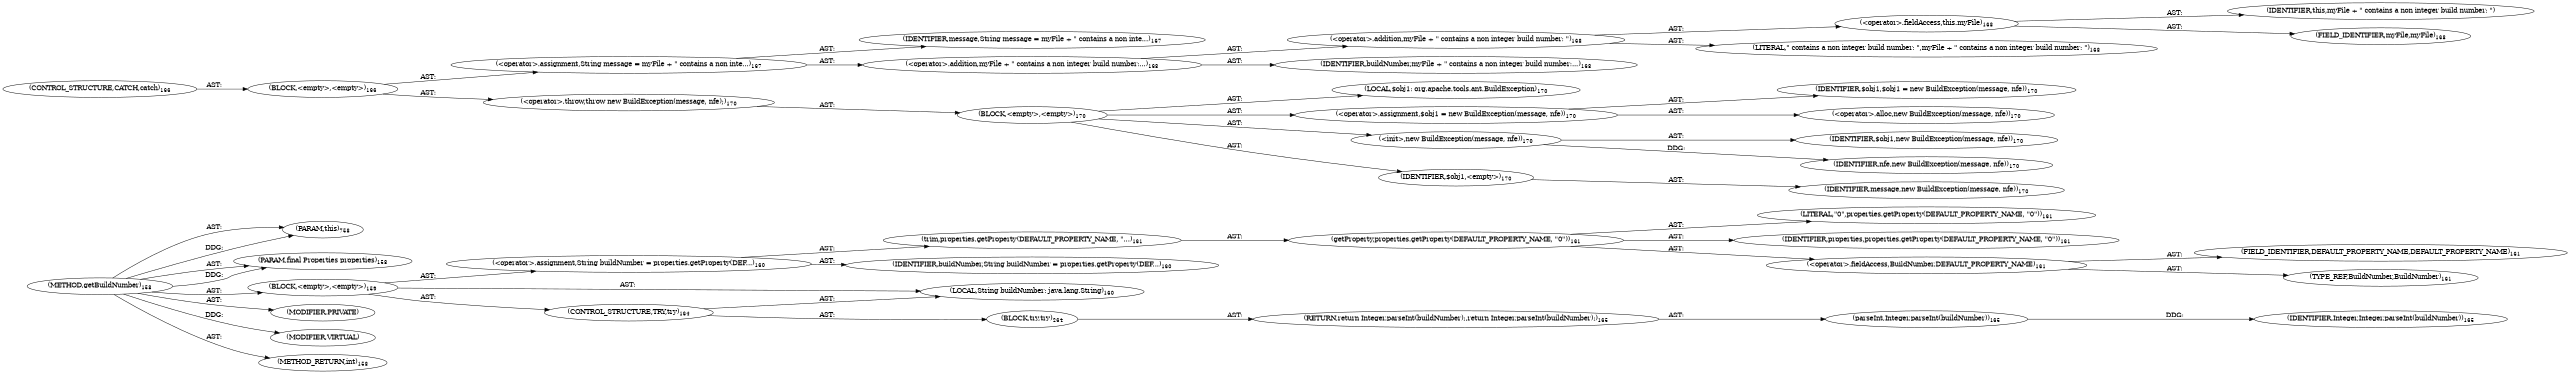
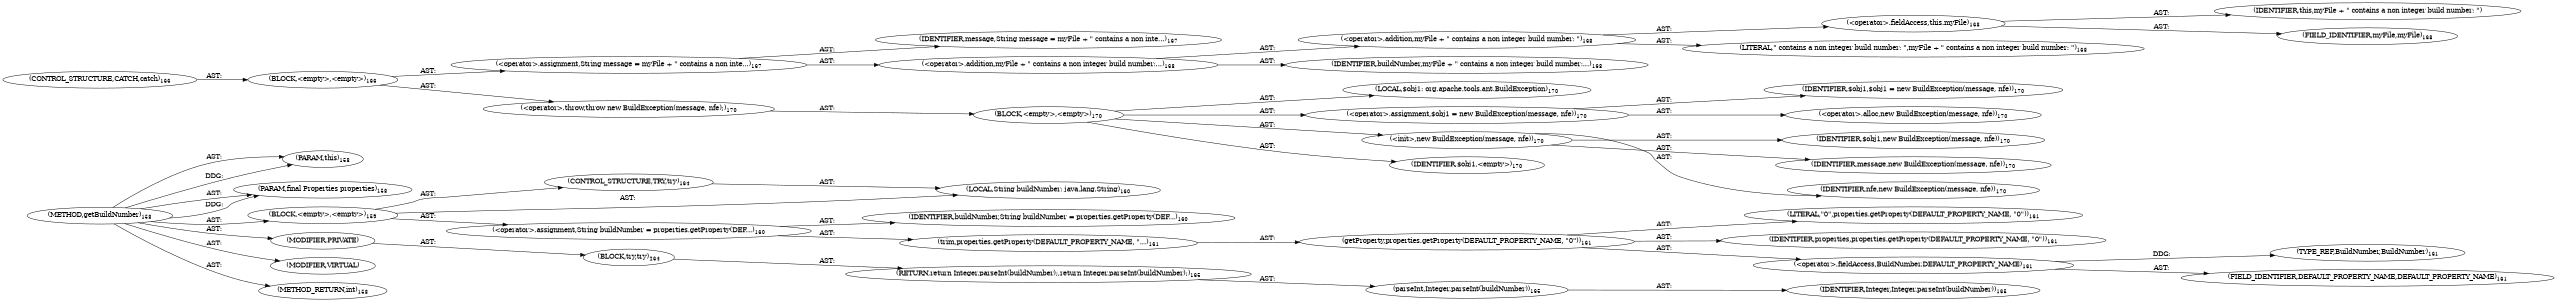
edge "(<init>,new BuildException(message, nfe))" -> "(IDENTIFIER,nfe,new BuildException(message, nfe))": label "DDG: " -> "AST: "
edge "(IDENTIFIER,$obj1,<empty>)" -> "(IDENTIFIER,message,new BuildException(message, nfe))": now "(<init>,new BuildException(message, nfe))" -> "(IDENTIFIER,message,new BuildException(message, nfe))"
node "(PARAM,this)": text "758" -> "158"
edge "(<operator>.fieldAccess,BuildNumber.DEFAULT_PROPERTY_NAME)" -> "(TYPE_REF,BuildNumber,BuildNumber)": label "AST: " -> "DDG: "
edge "(METHOD,getBuildNumber)" -> "(MODIFIER,VIRTUAL)": label "DDG: " -> "AST: "
edge "(parseInt,Integer.parseInt(buildNumber))" -> "(IDENTIFIER,Integer,Integer.parseInt(buildNumber))": label "DDG: " -> "AST: "
edge "(CONTROL_STRUCTURE,TRY,try)" -> "(BLOCK,try,try)": now "(MODIFIER,PRIVATE)" -> "(BLOCK,try,try)"
